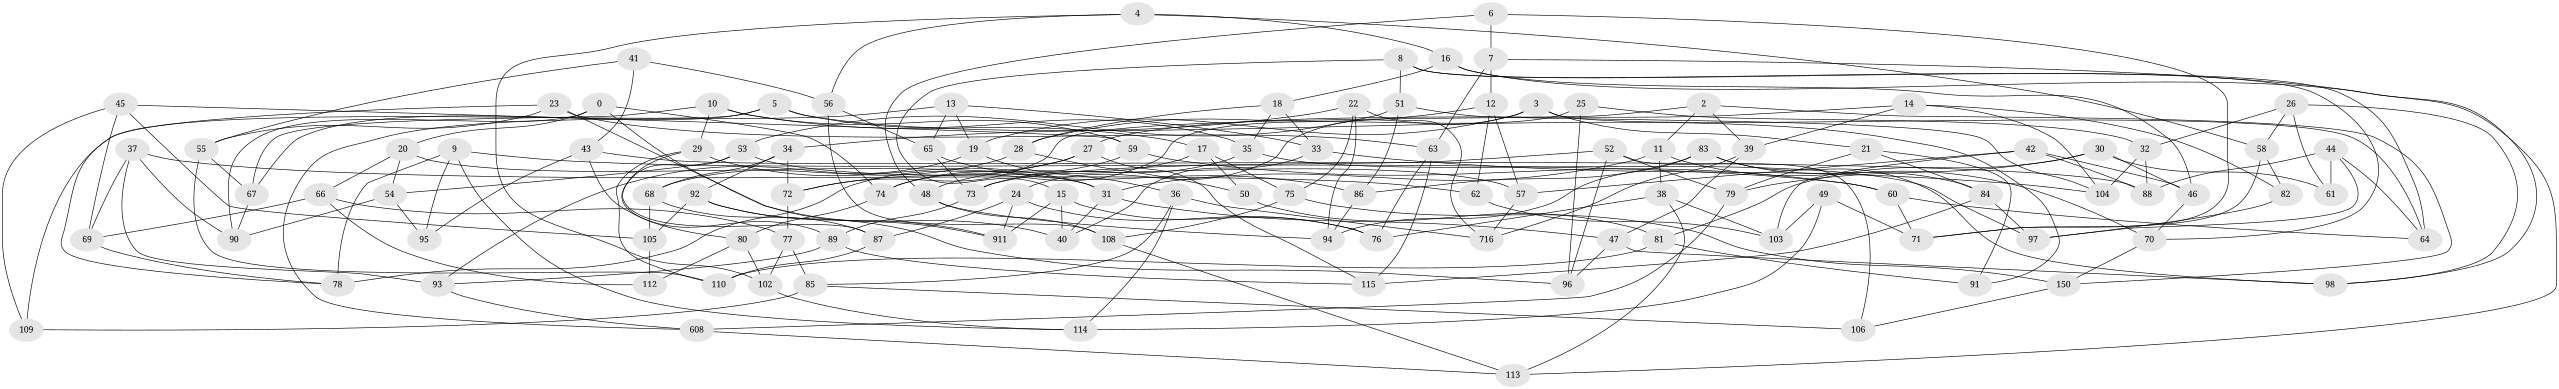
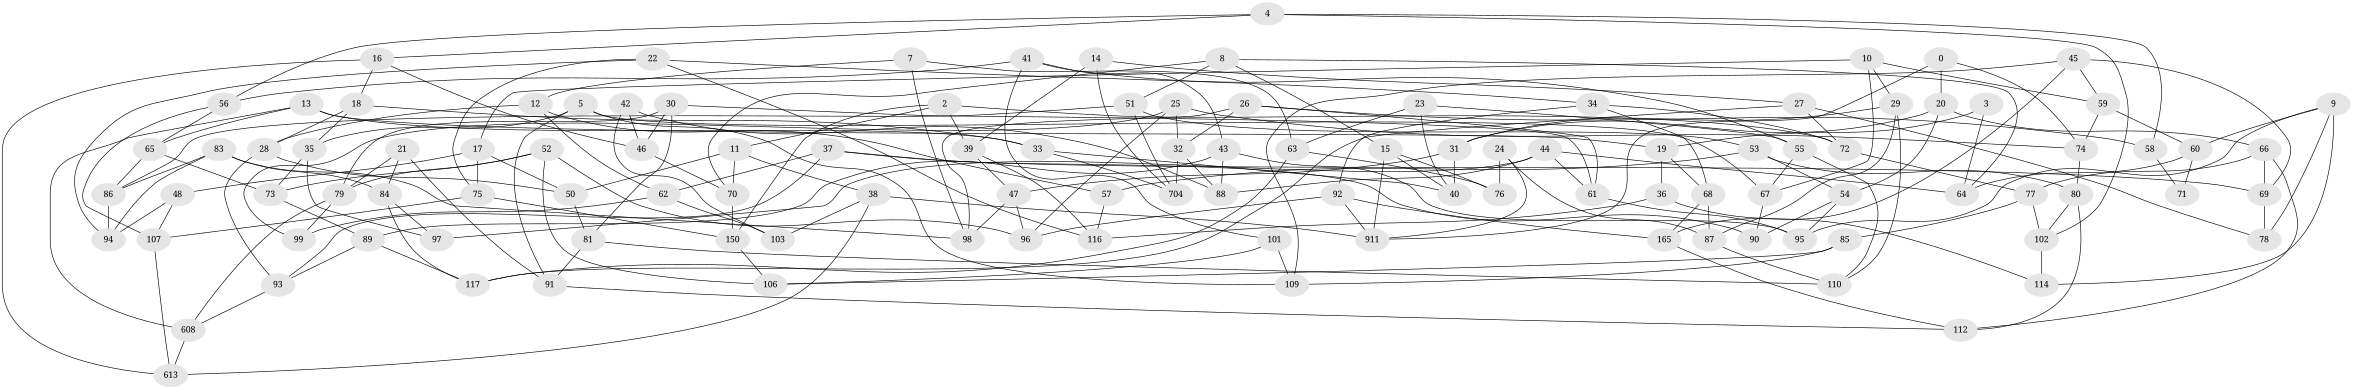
node "6": removed
edge "0" -- "90": removed
edge "3" -- "21": removed
edge "3" -- "24": removed
edge "42" -- "57": removed
edge "11" -- "31": now "11" -- "50"
edge "23" -- "78": removed
node "49": removed
node "104": label "104" -> "704"
node "82": removed
edge "61" -- "95": added
edge "38" -- "76": now "38" -- "911"
node "99": added
node "105": label "105" -> "165"
node "108": label "108" -> "107"
node "101": added
node "716": label "716" -> "116"
edge "36" -- "85": removed
node "115": label "115" -> "117"
edge "91" -- "112": added
node "113": label "113" -> "613"
